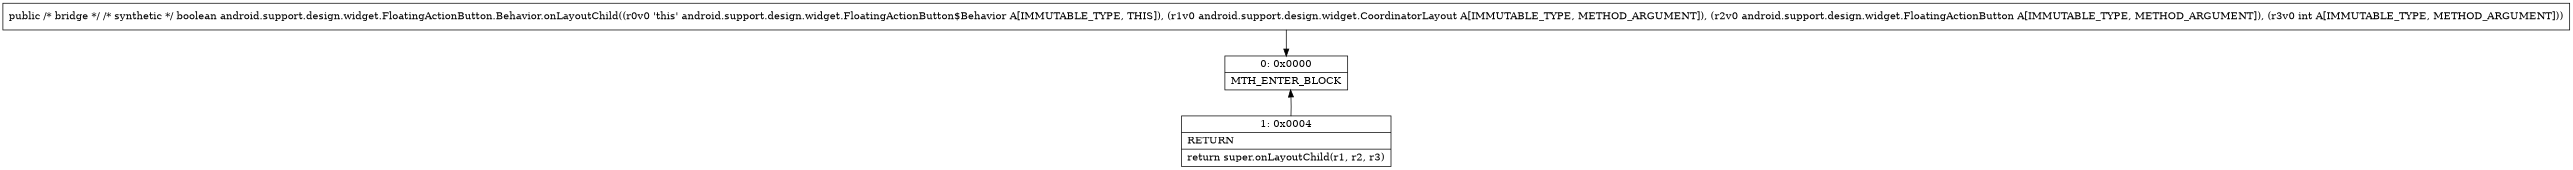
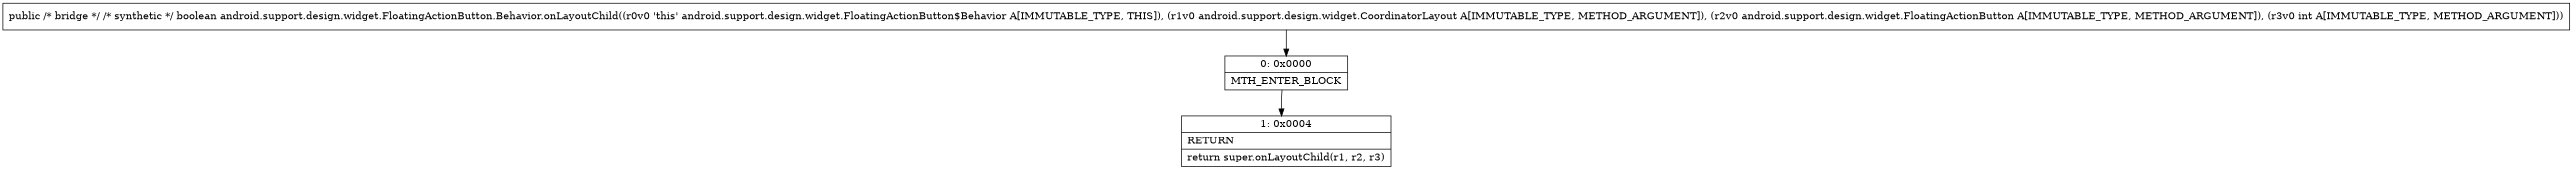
edge "1: 0x0004" -> "0: 0x0000": reversed
